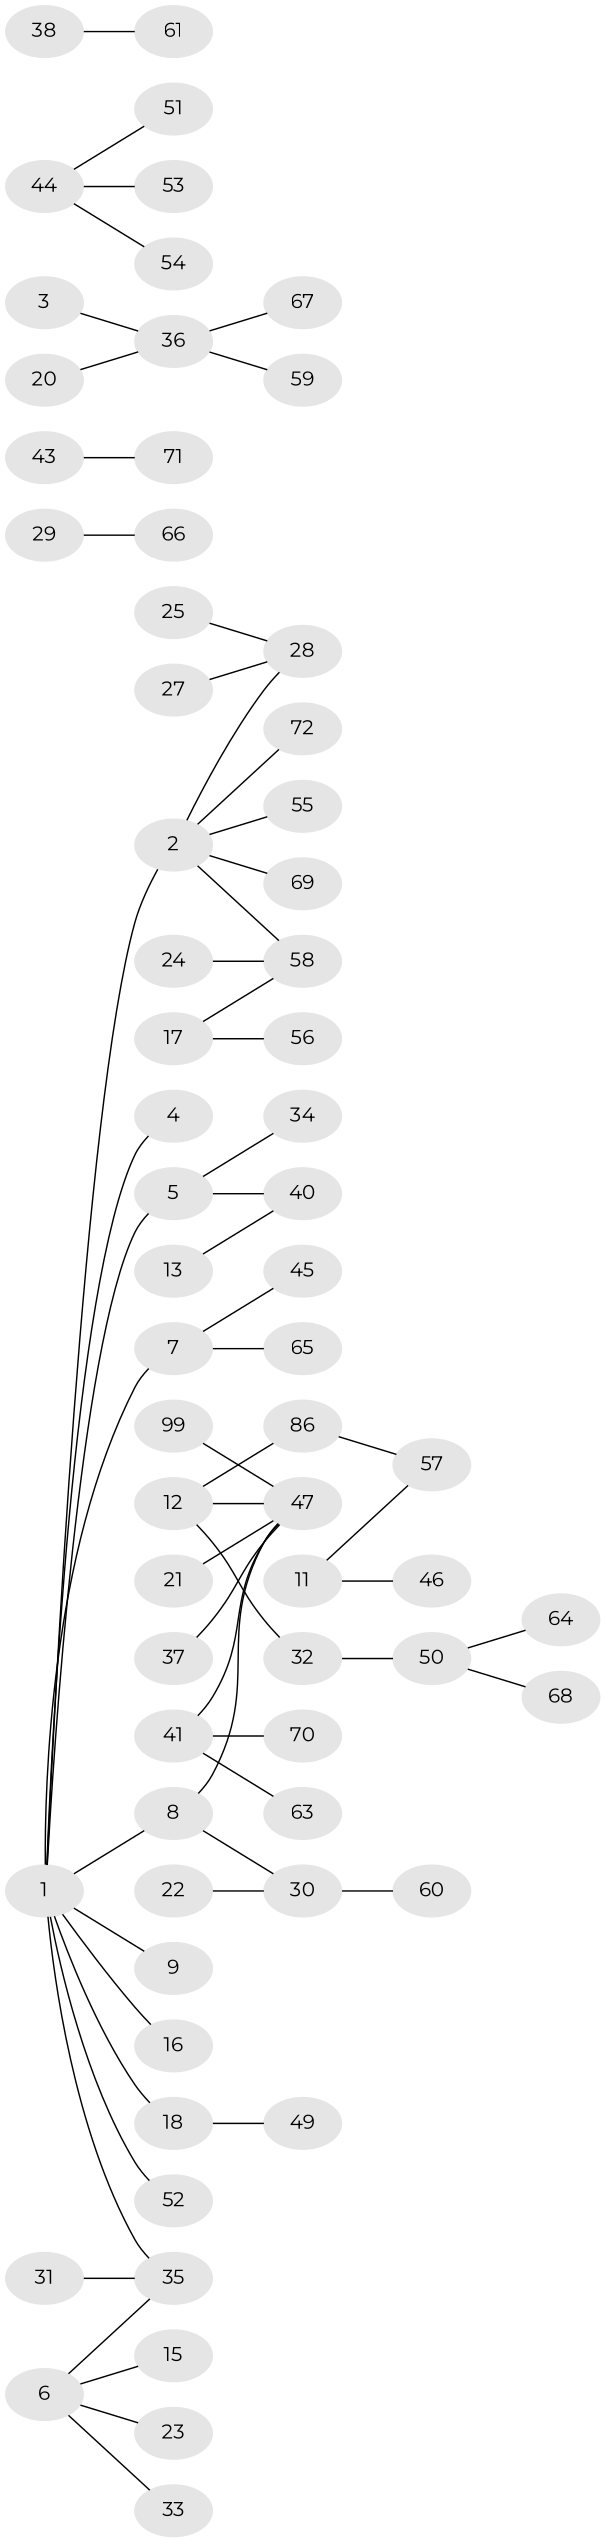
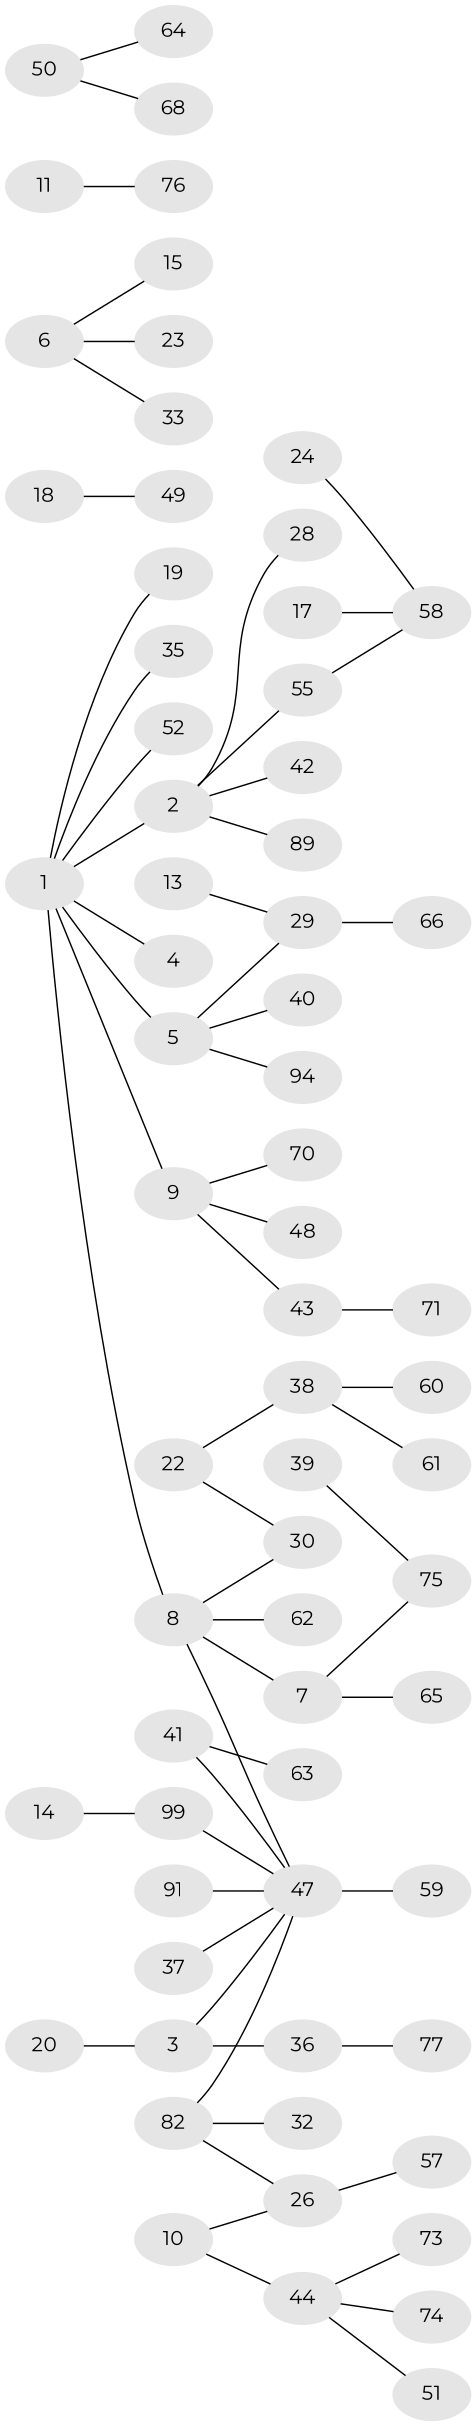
node "53": label "53" -> "73"
node "54": label "54" -> "74"
node "67": label "67" -> "77"
edge "36" -- "20": now "3" -- "20"
edge "36" -- "59": now "47" -- "59"
node "25": removed
node "27": removed
node "72": label "72" -> "42"
node "69": label "69" -> "89"
edge "2" -- "58": now "55" -- "58"
edge "29" -- "5": added
node "56": removed
node "34": label "34" -> "94"
edge "40" -- "13": now "29" -- "13"
node "48": added
edge "9" -- "43": added
node "45": label "45" -> "75"
edge "38" -- "22": added
node "86": label "86" -> "26"
node "39": added
node "12": label "12" -> "82"
edge "7" -- "1": now "7" -- "8"
edge "57" -- "11": removed
node "21": label "21" -> "91"
node "46": label "46" -> "76"
node "62": added
edge "32" -- "50": removed
edge "41" -- "70": now "9" -- "70"
node "14": added
edge "30" -- "60": now "38" -- "60"
edge "47" -- "3": added
edge "1" -- "18": removed
node "16": label "16" -> "19"
node "10": added
node "31": removed
edge "35" -- "6": removed
